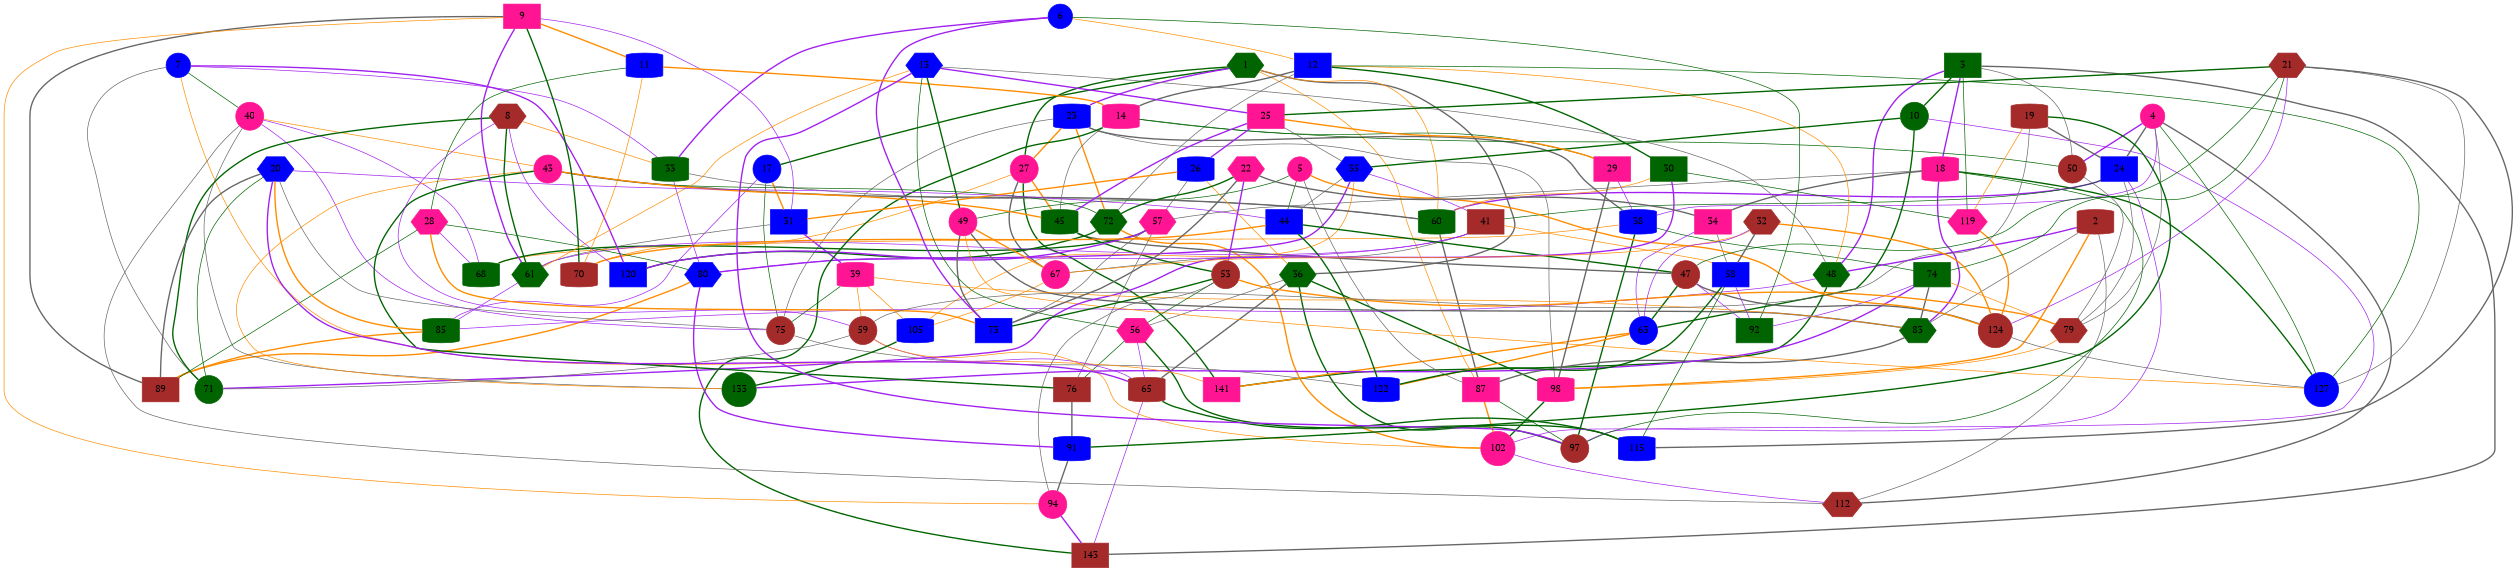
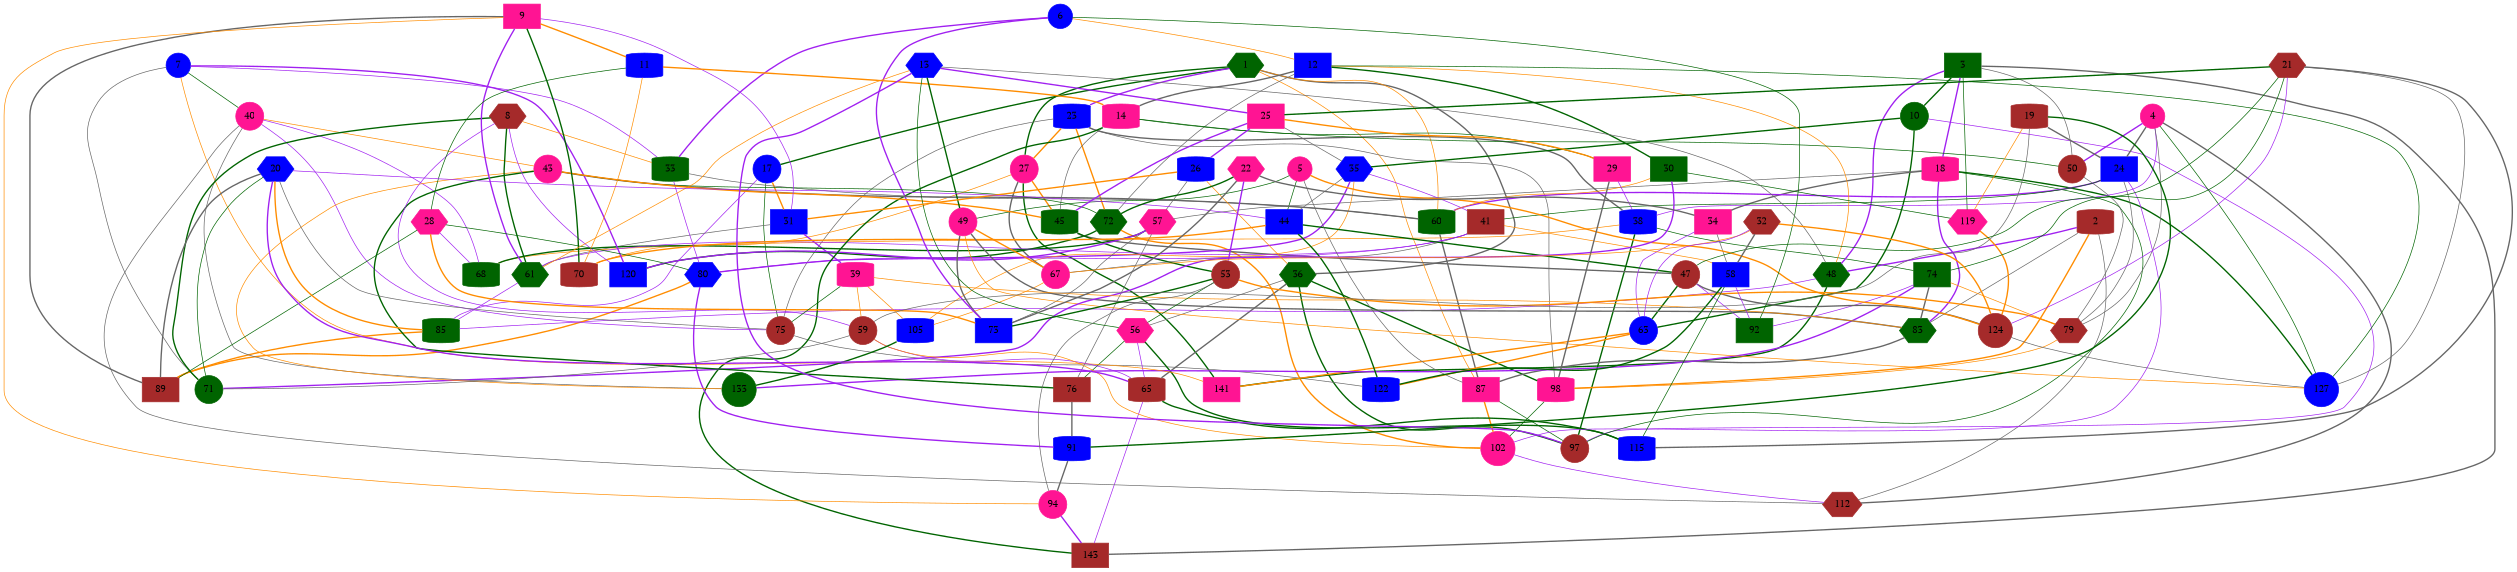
edge "98" -- "102": style bold -> solid
